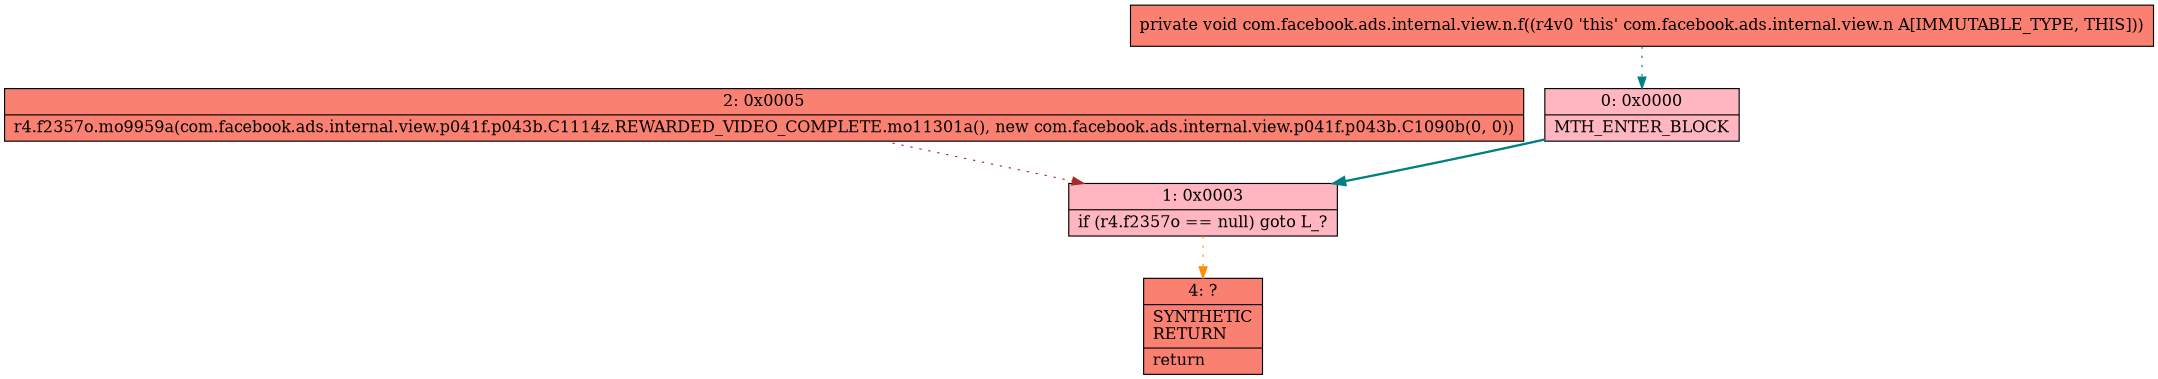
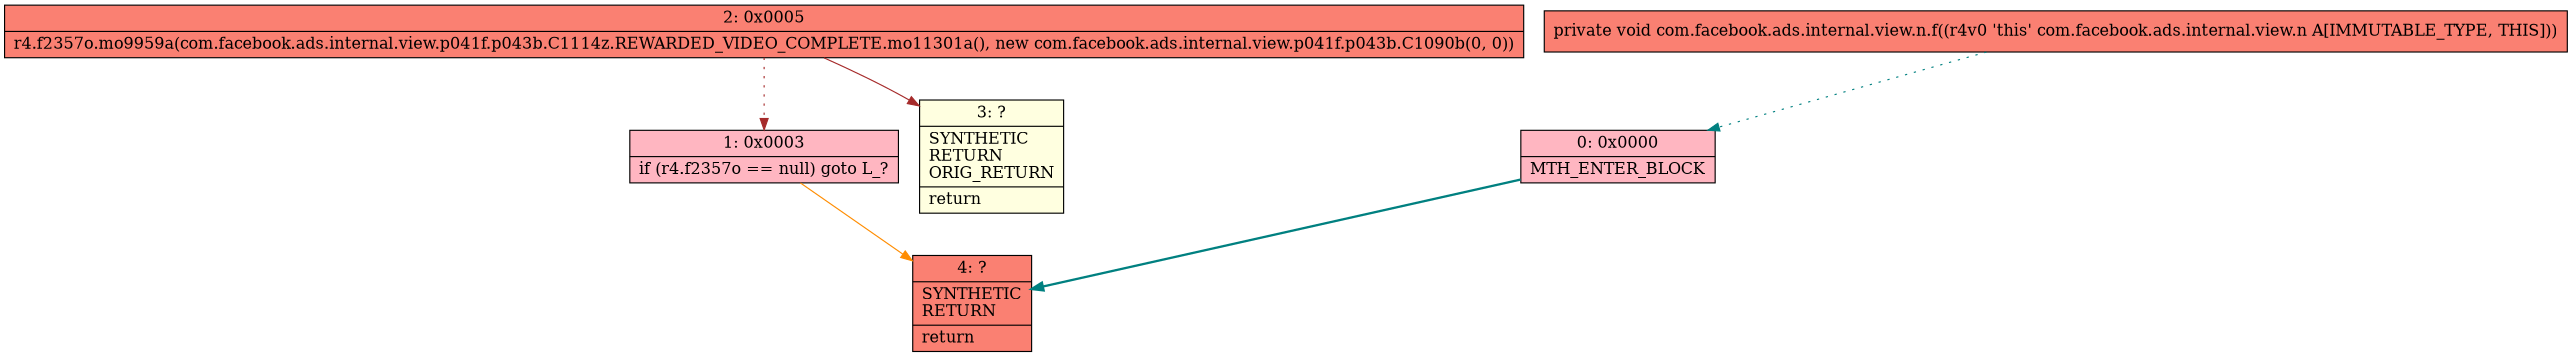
node "3: ?": added
edge "0: 0x0000" -> "1: 0x0003": now "0: 0x0000" -> "4: ?"
edge "1: 0x0003" -> "4: ?": style dotted -> solid
